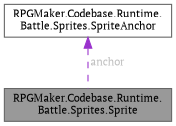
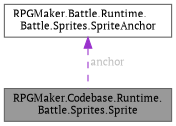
node "RPGMaker.Codebase.Runtime. Battle.Sprites.SpriteAnchor": label "RPGMaker.Codebase.Runtime. Battle.Sprites.SpriteAnchor" -> "RPGMaker.Battle.Runtime. Battle.Sprites.SpriteAnchor"
